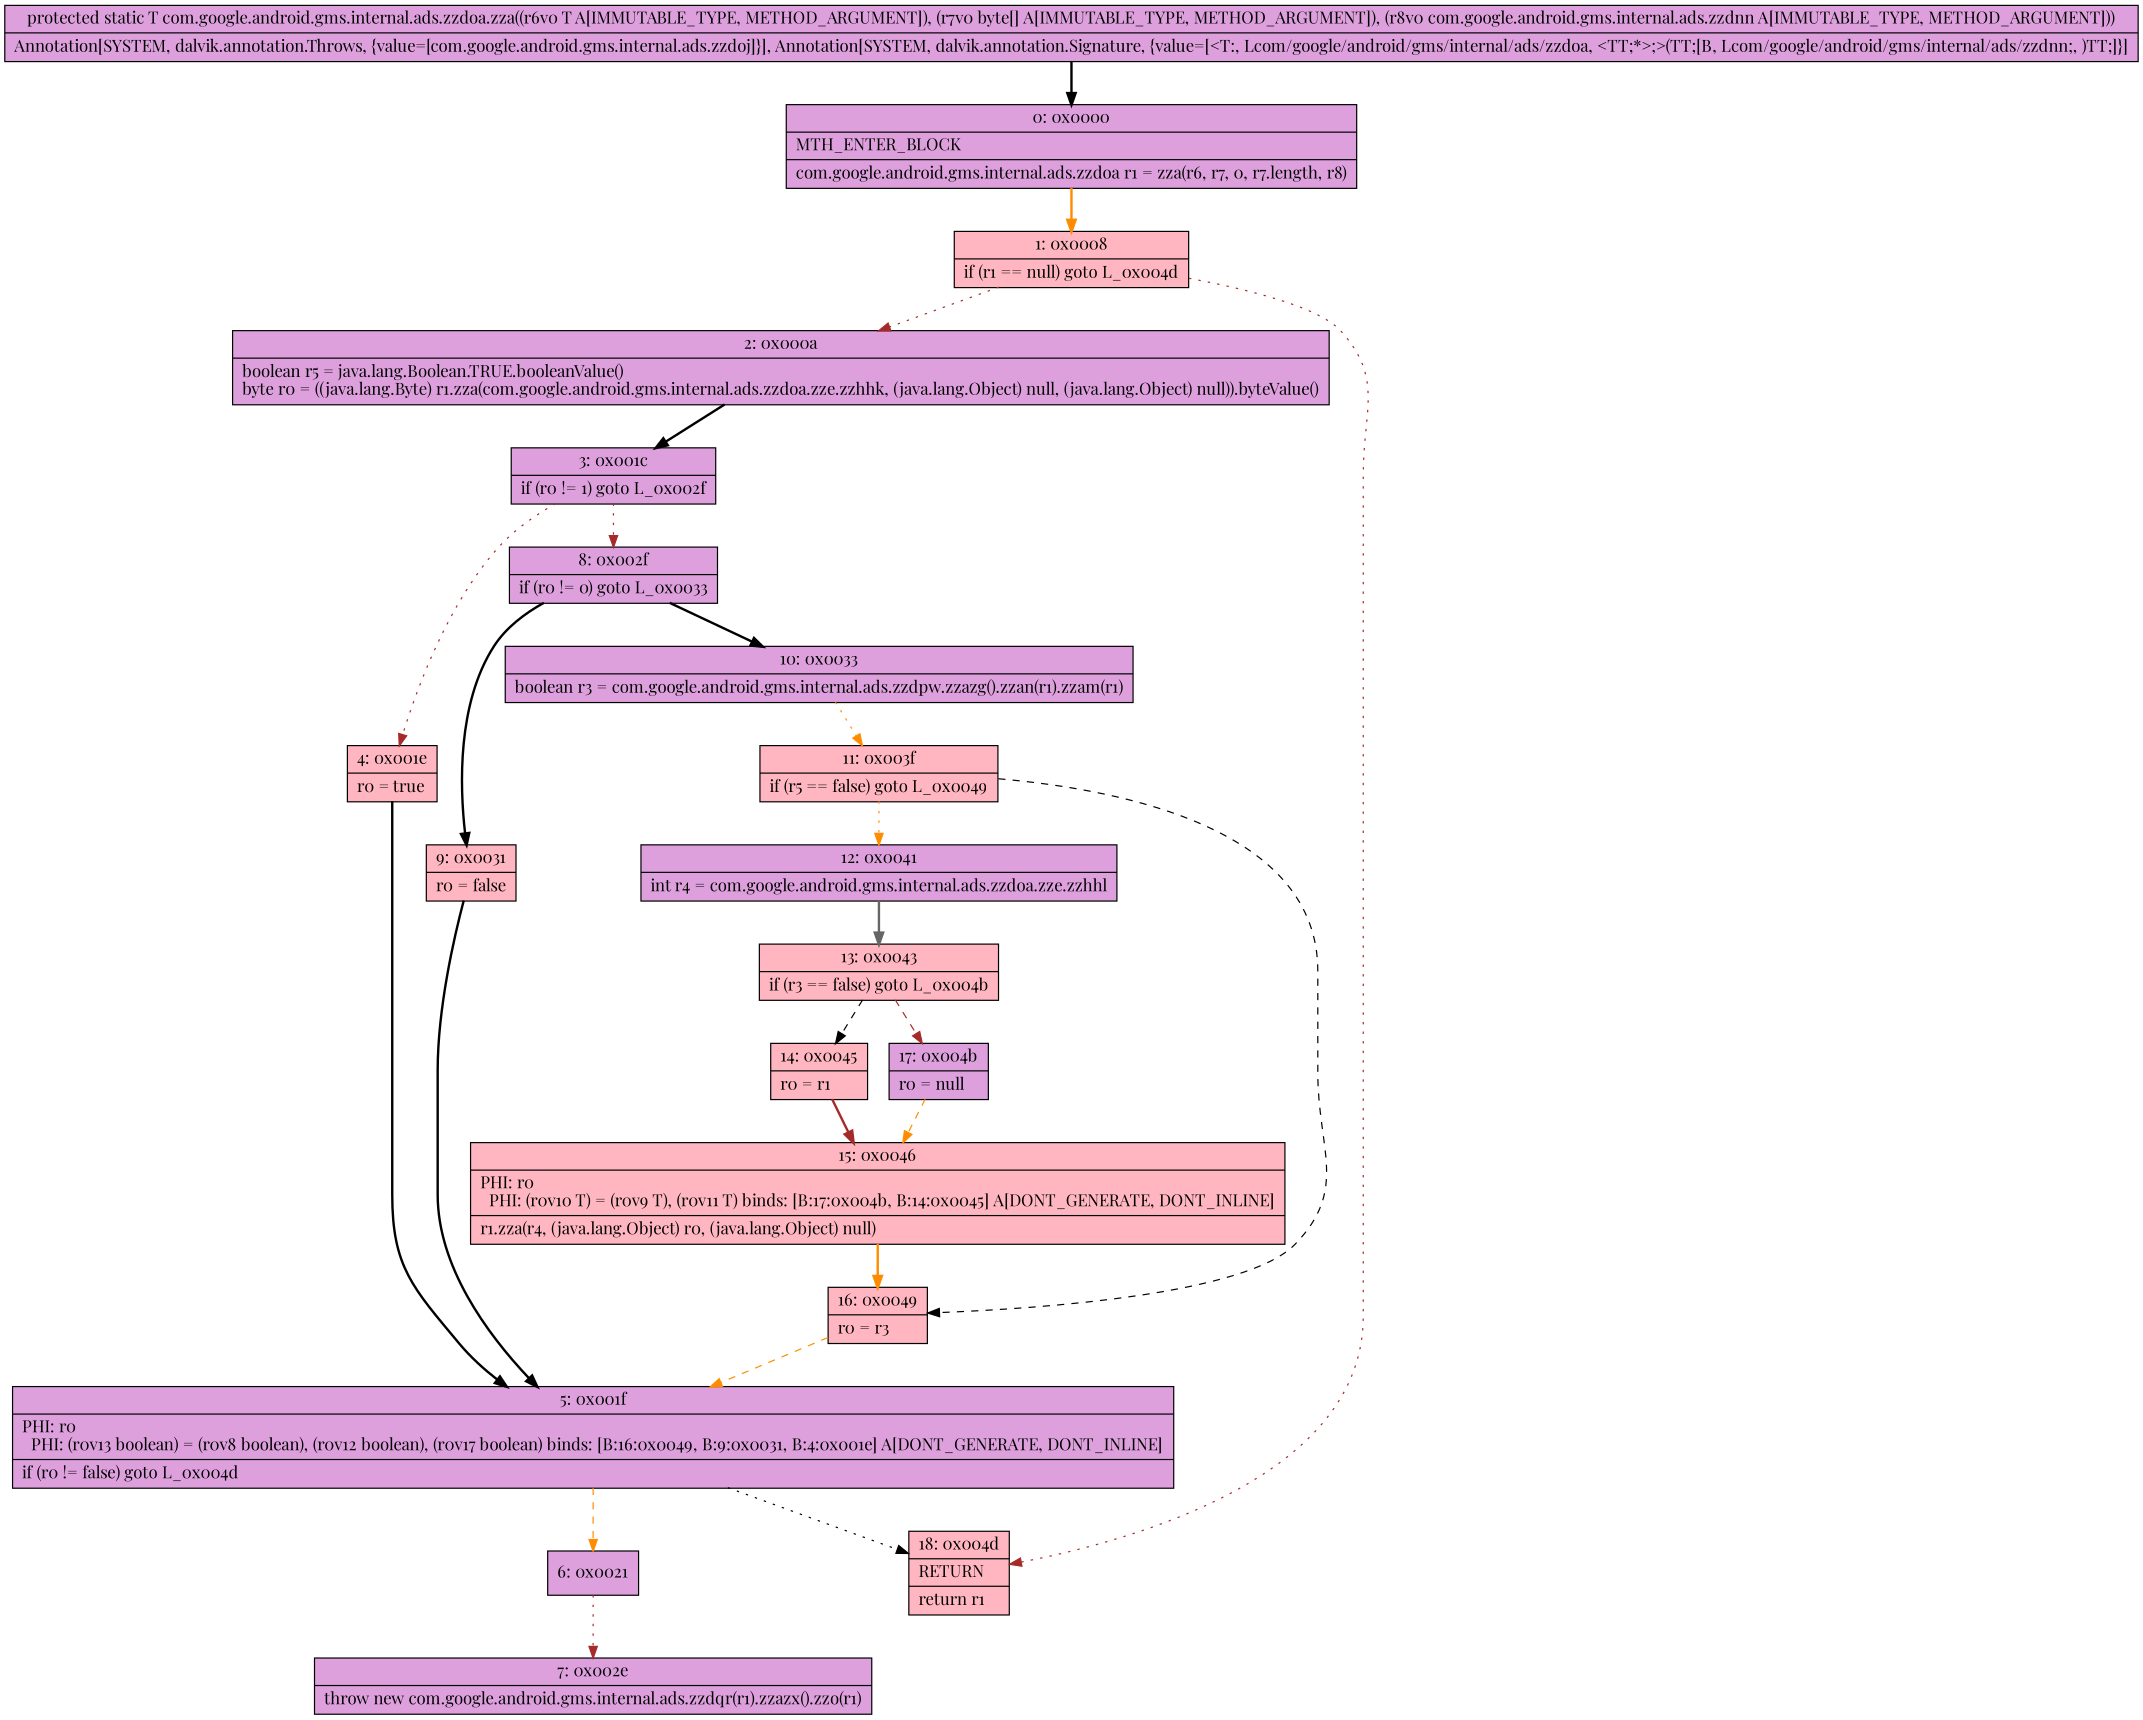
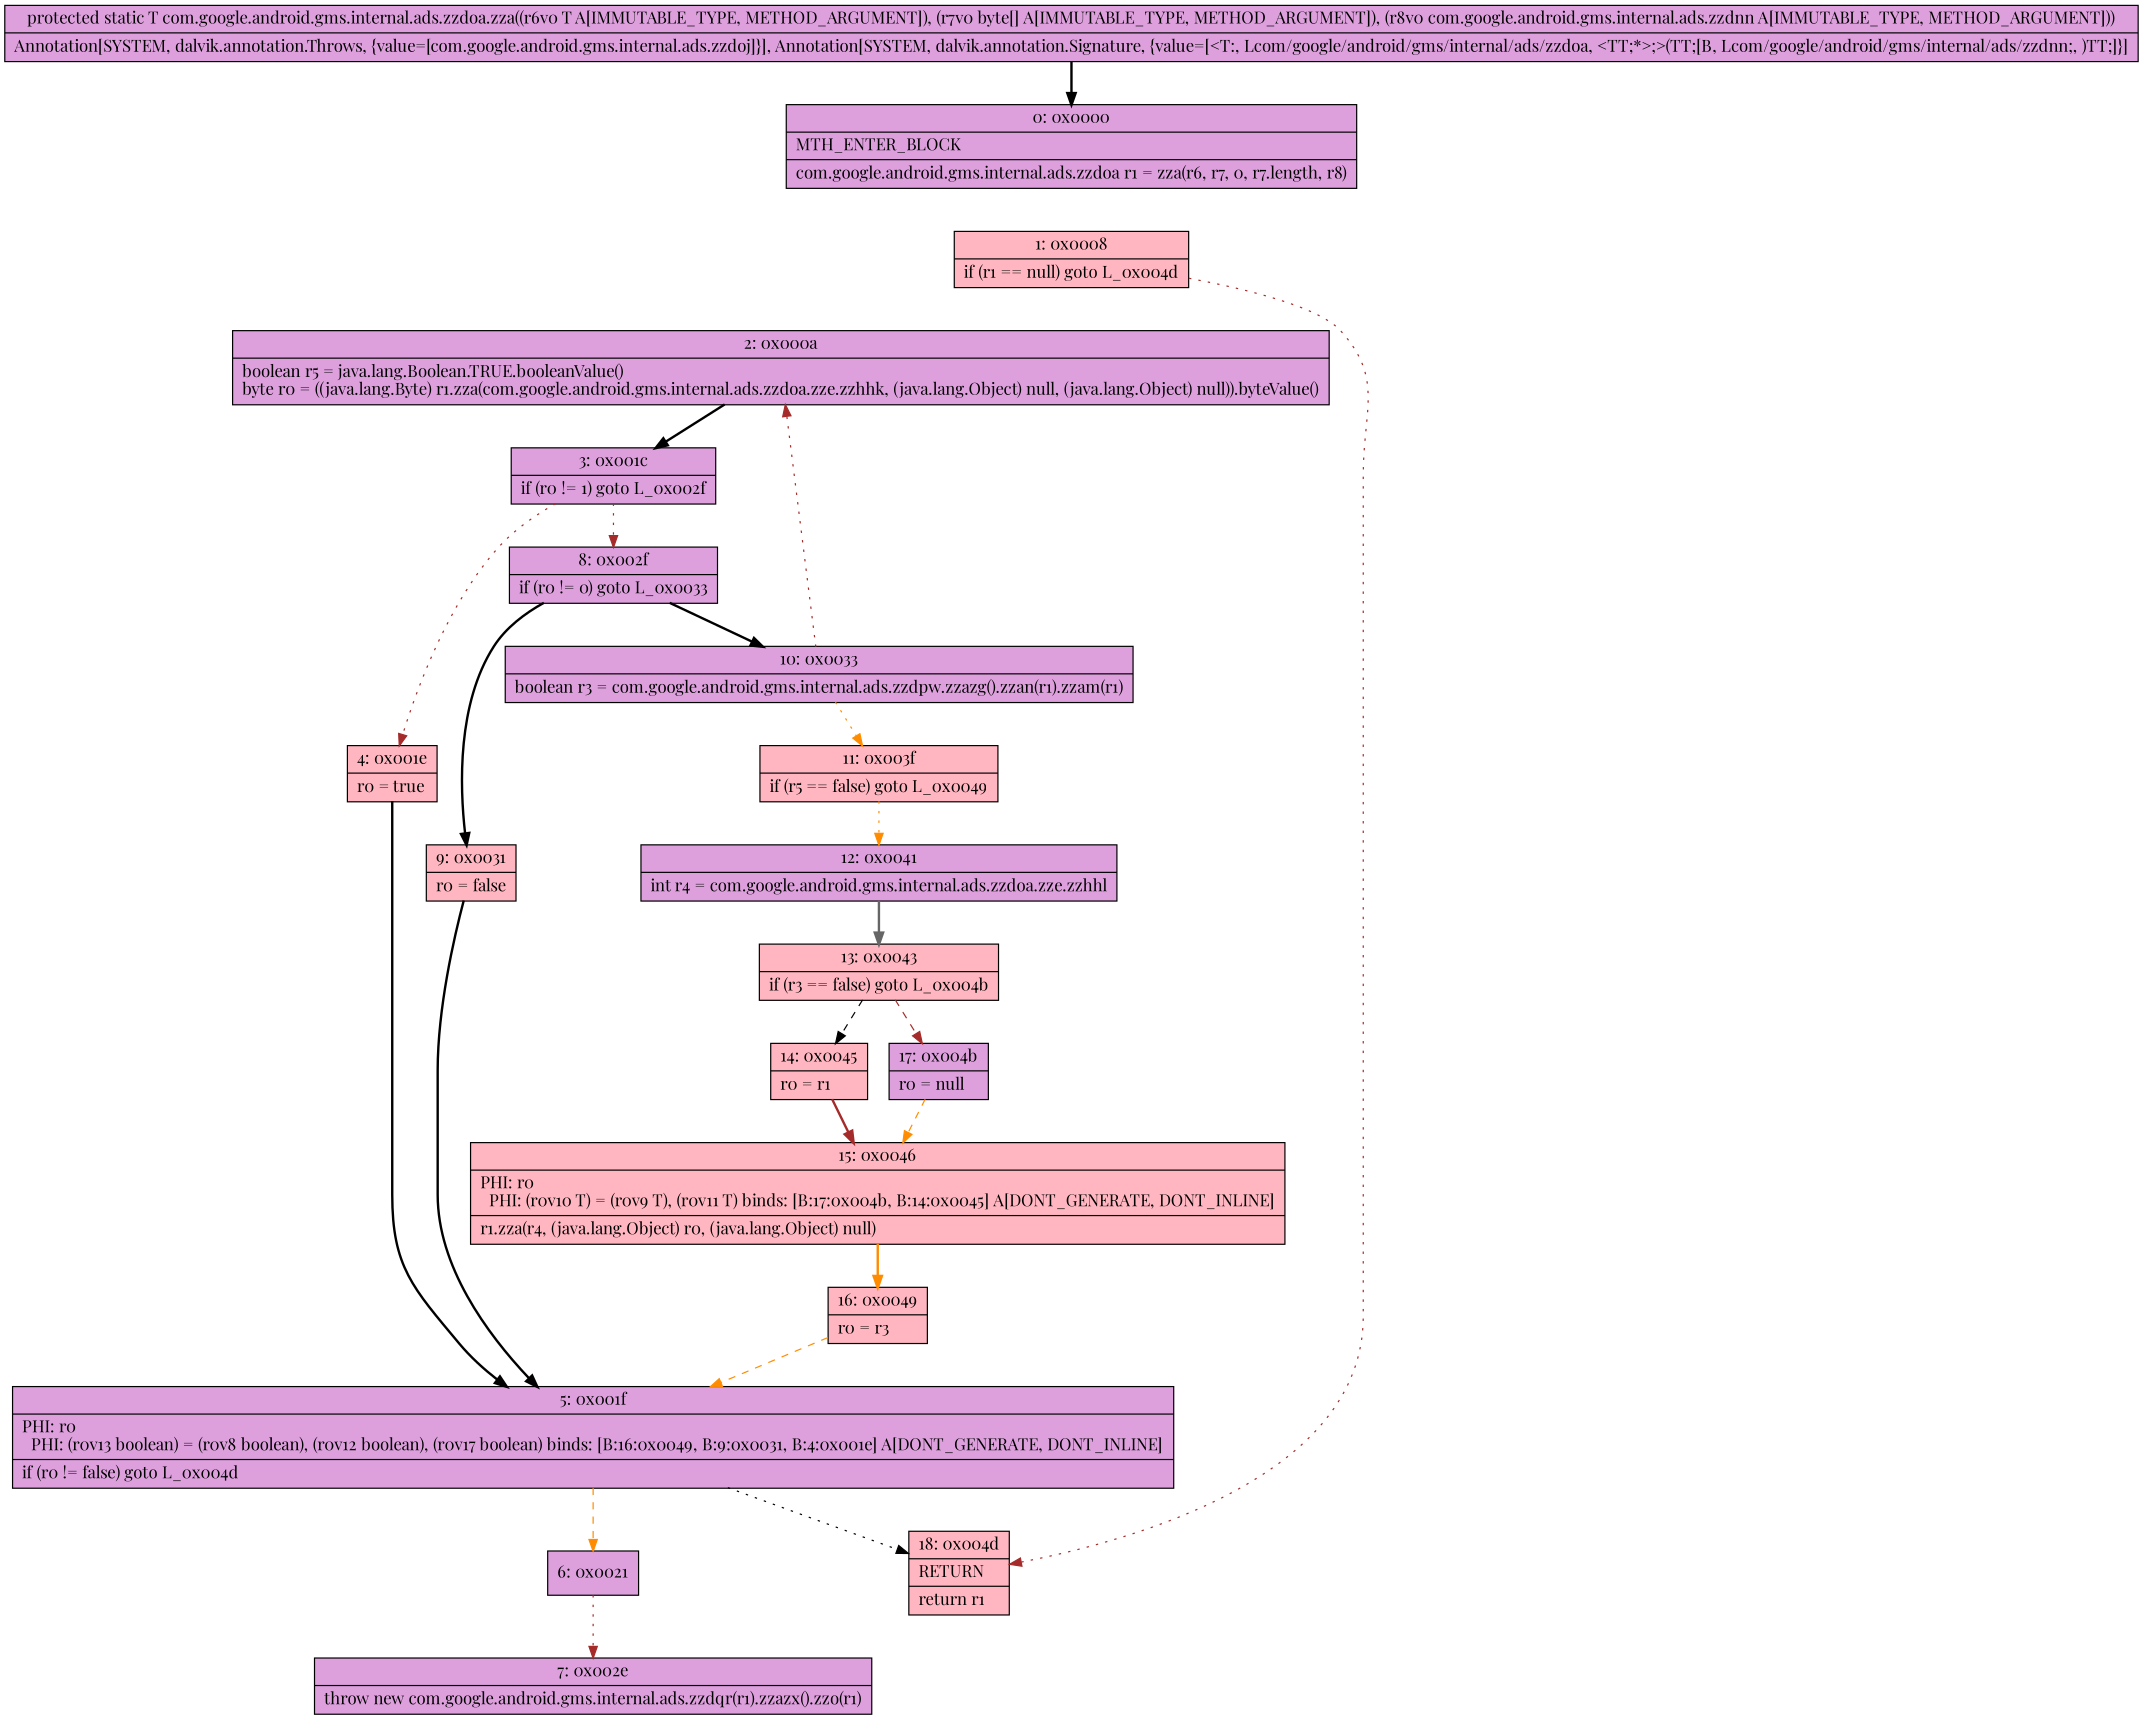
edge "0: 0x0000" -> "1: 0x0008": removed
edge "1: 0x0008" -> "2: 0x000a": now "10: 0x0033" -> "2: 0x000a"
edge "11: 0x003f" -> "16: 0x0049": removed
